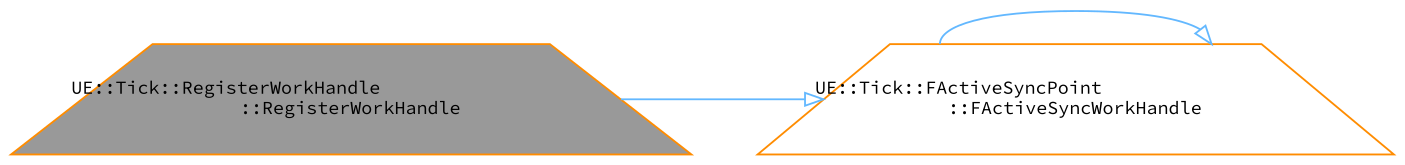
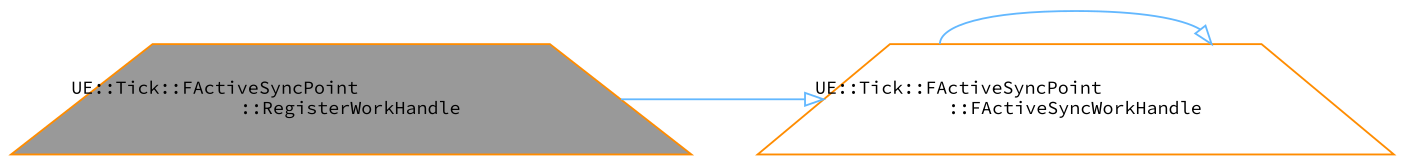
node "UE::Tick::RegisterWorkHandle ::RegisterWorkHandle": label "UE::Tick::RegisterWorkHandle ::RegisterWorkHandle" -> "UE::Tick::FActiveSyncPoint ::RegisterWorkHandle"
